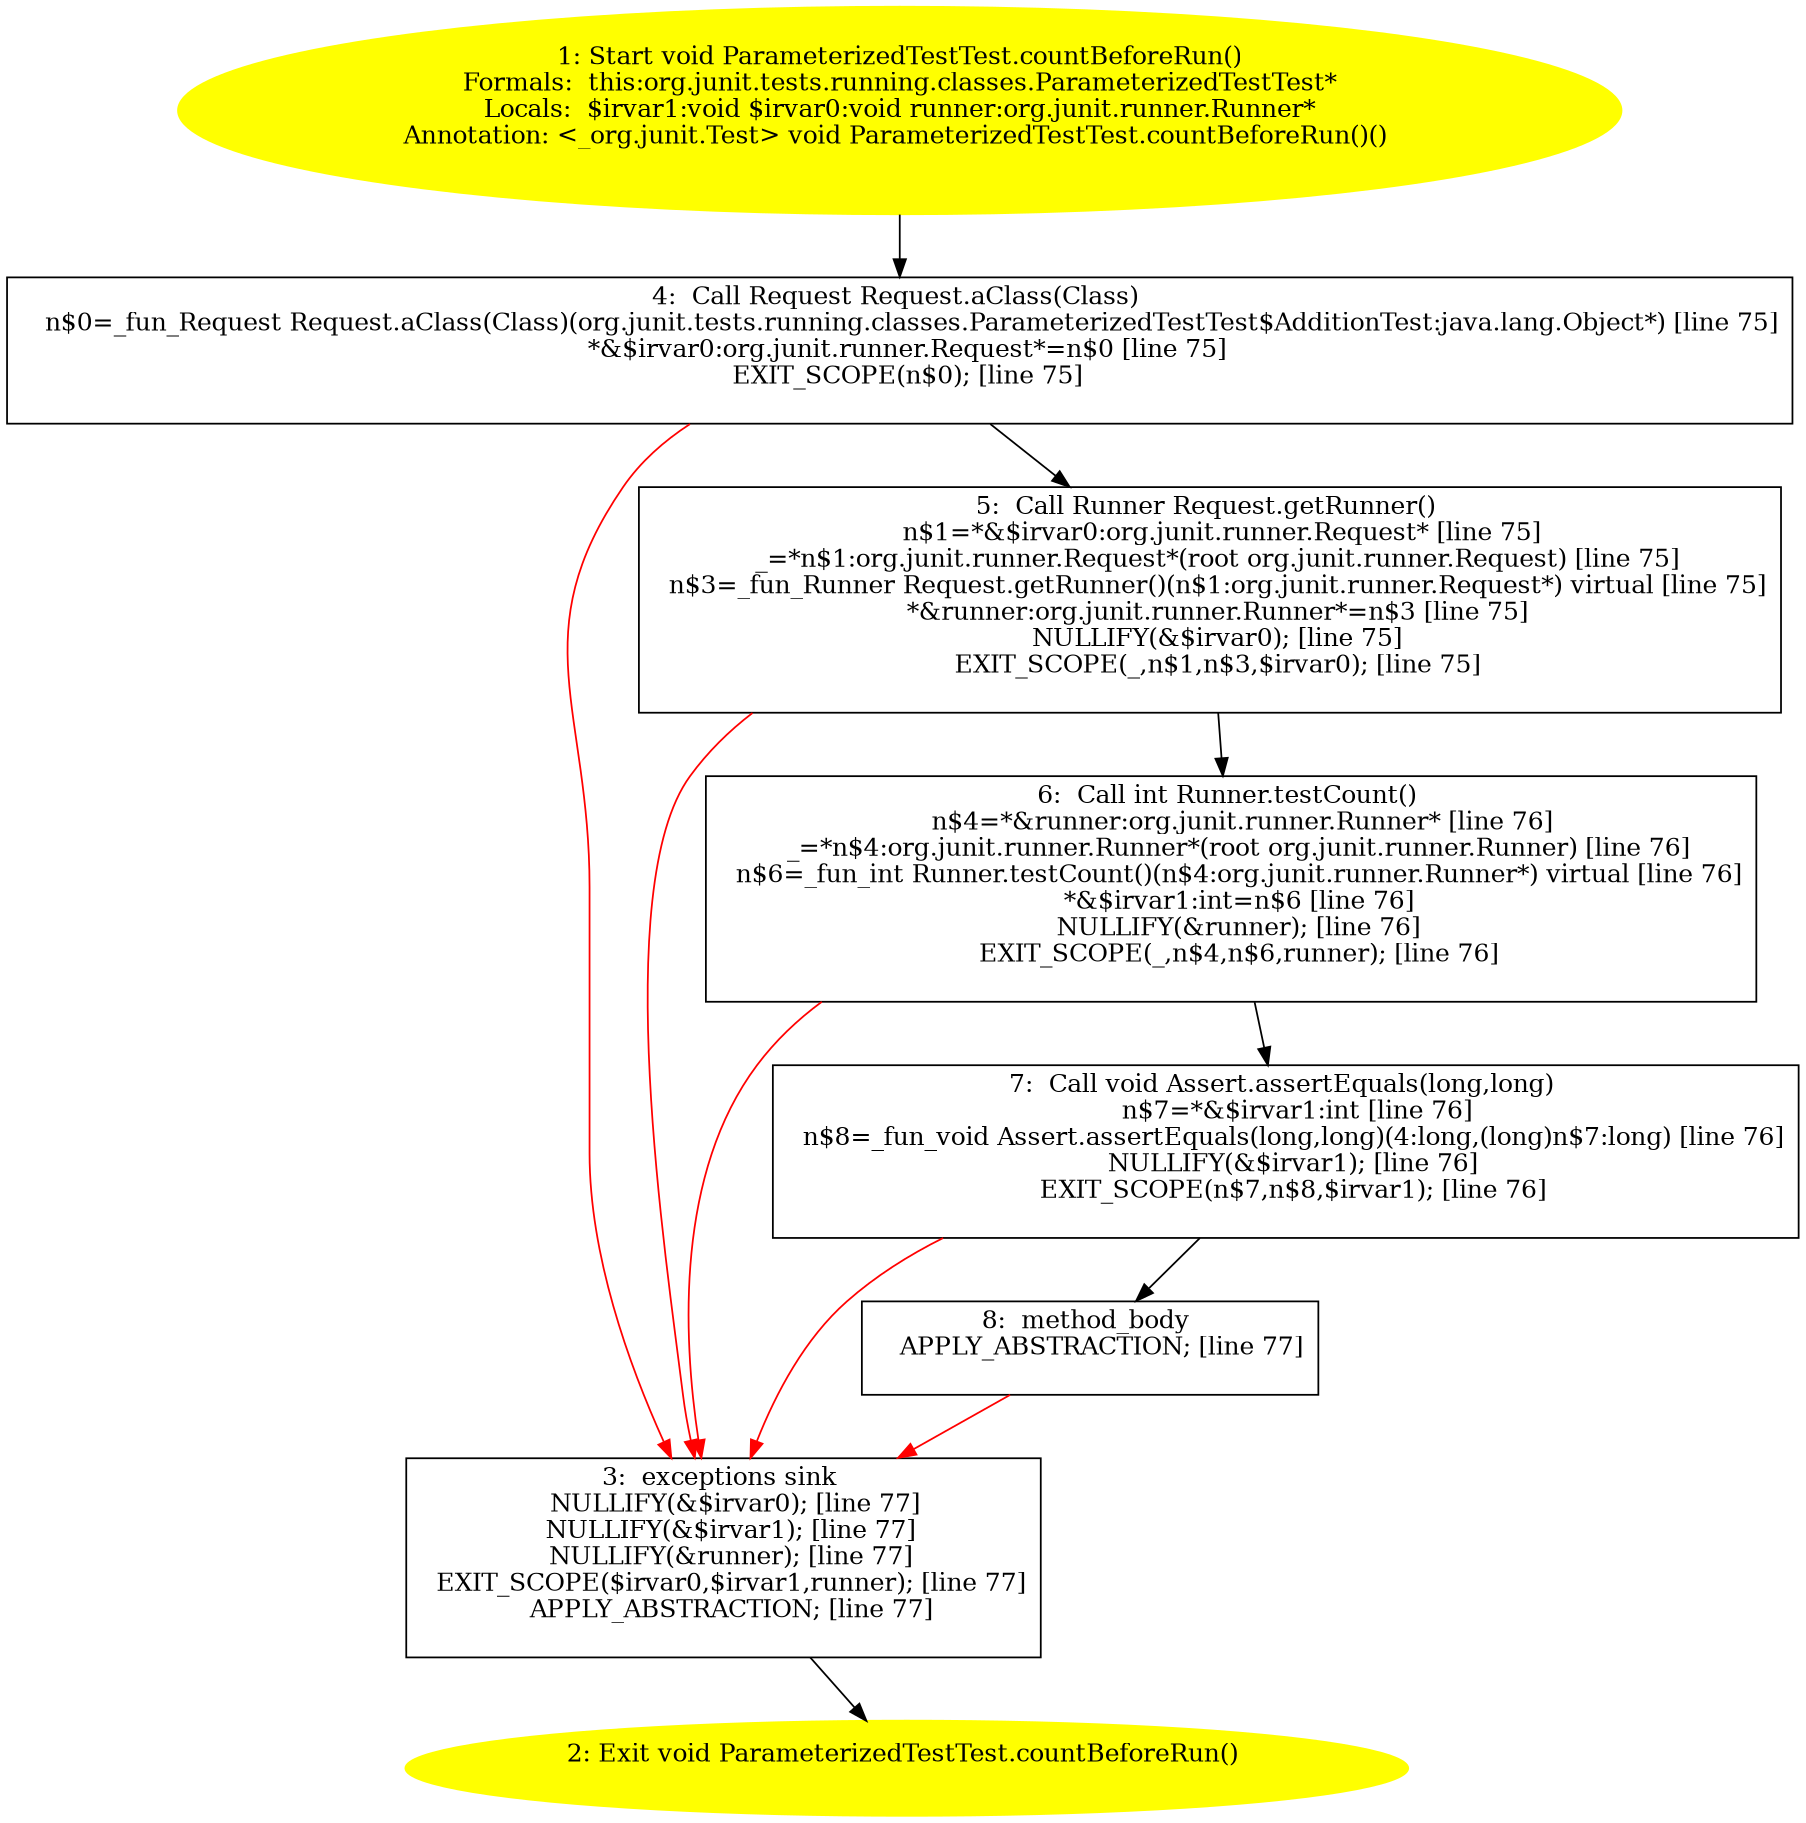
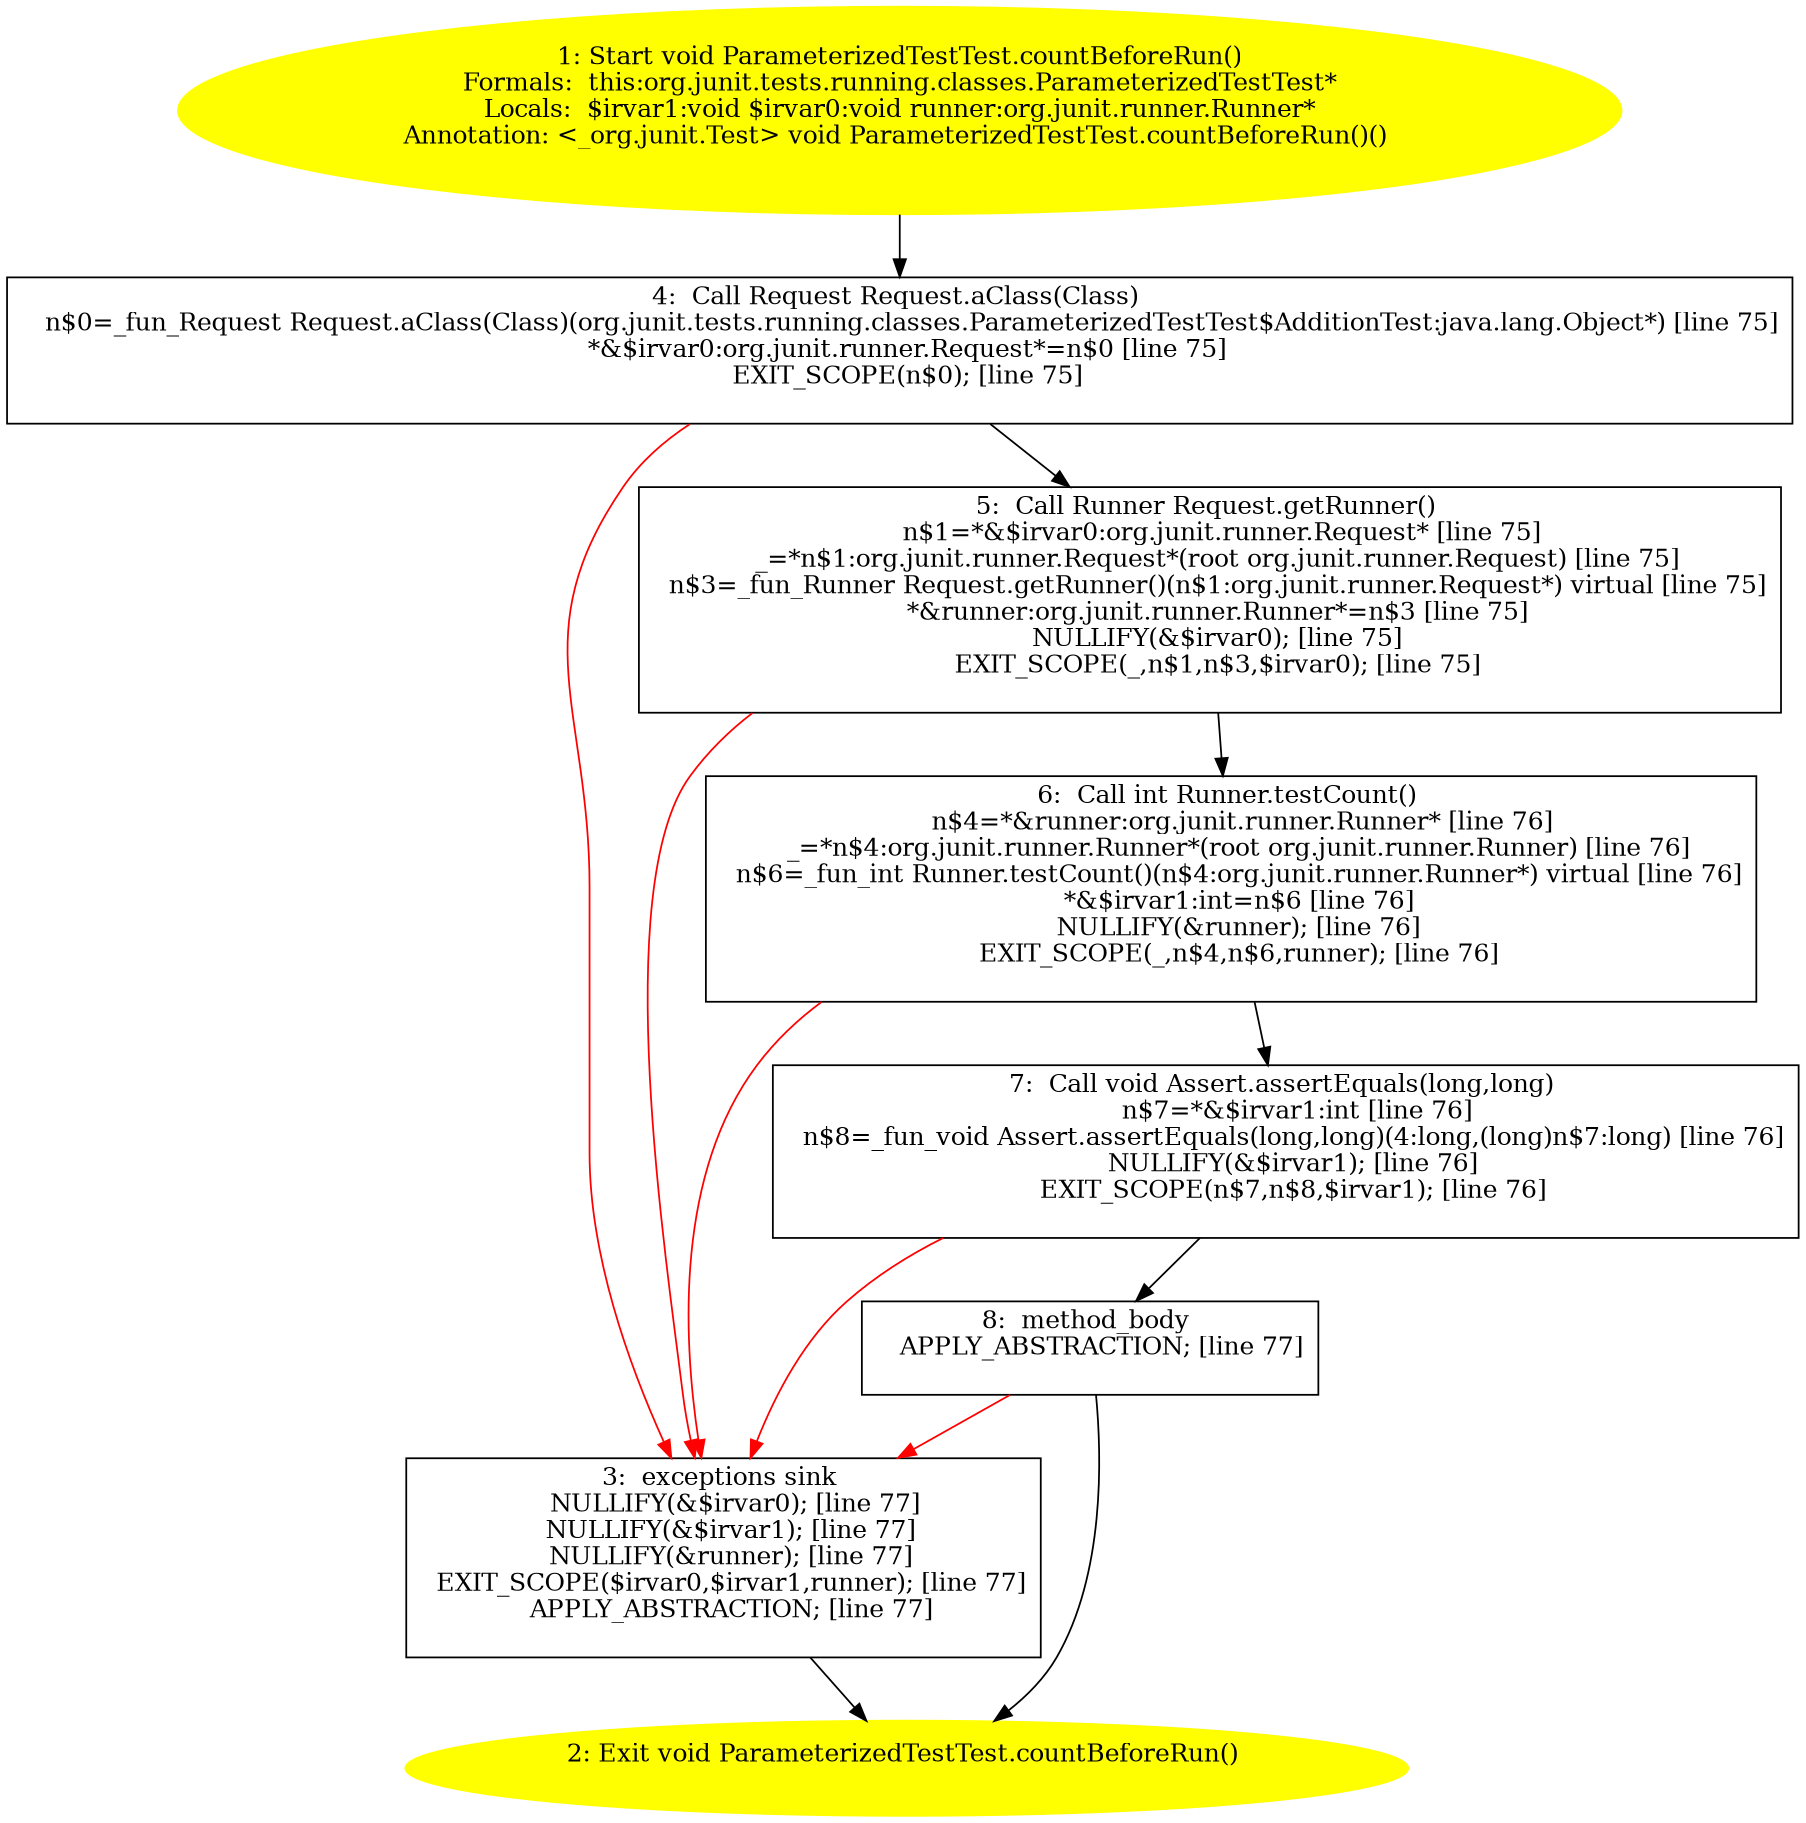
edge "8:  method_body APPLY_ABSTRACTION; [line 77]" -> "2: Exit void ParameterizedTestTest.countBeforeRun()": added
